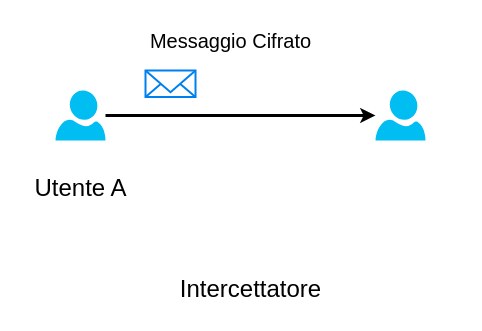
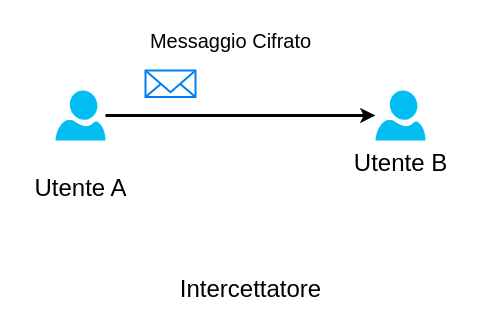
node "Utente B": added
